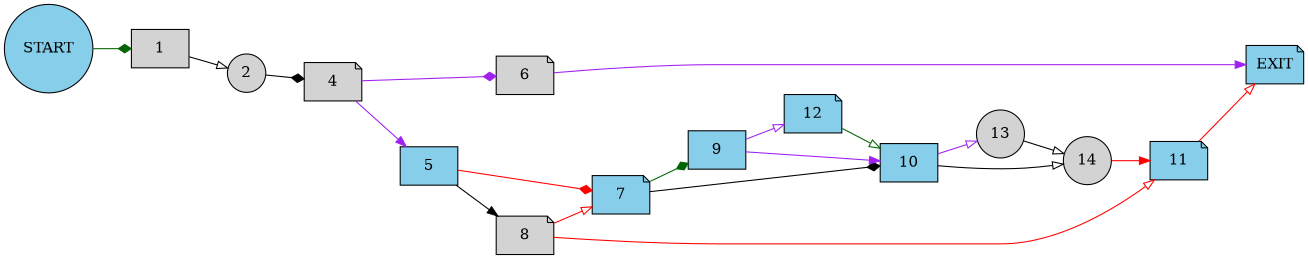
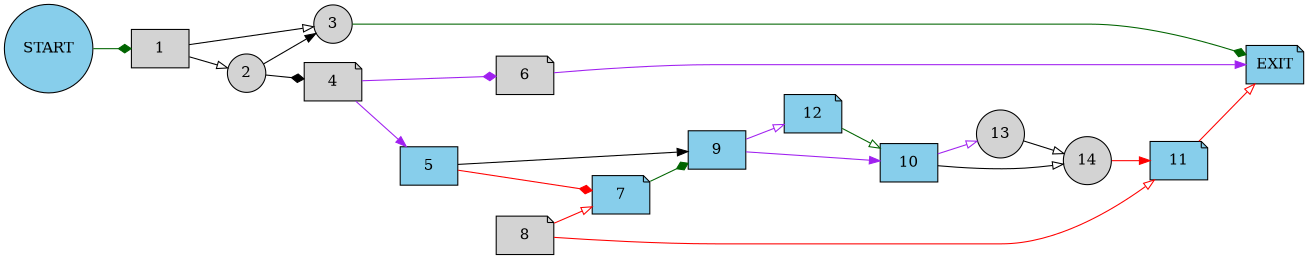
node "3": added
edge "7" -> "10": removed
edge "5" -> "8": now "5" -> "9"
